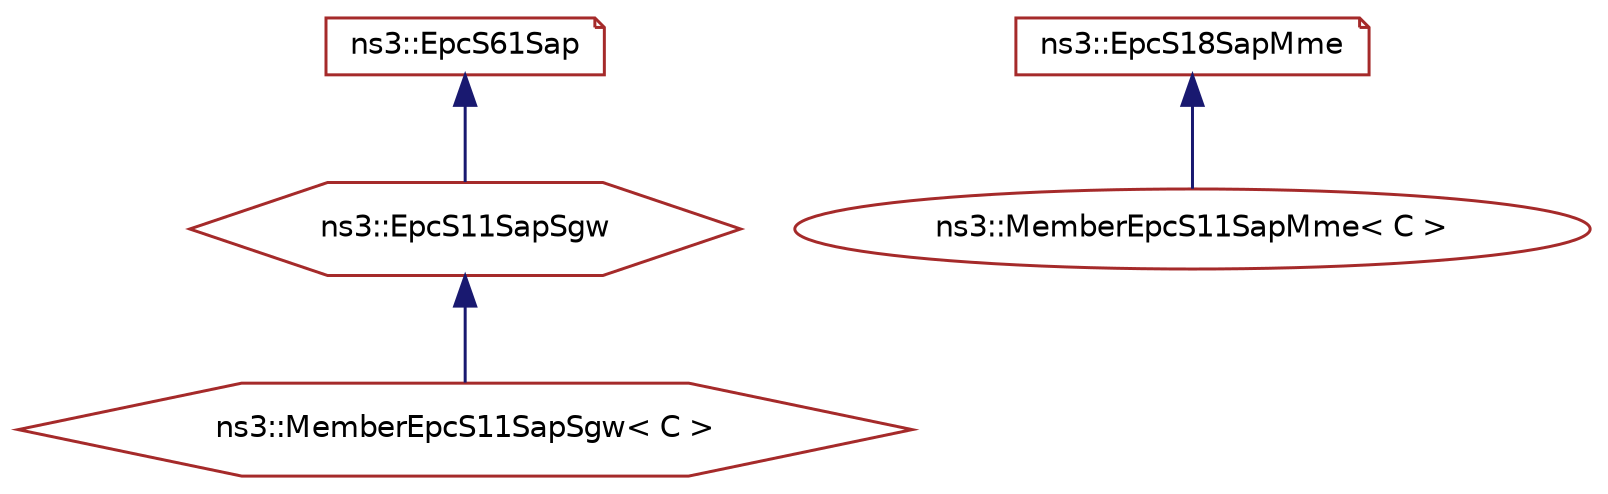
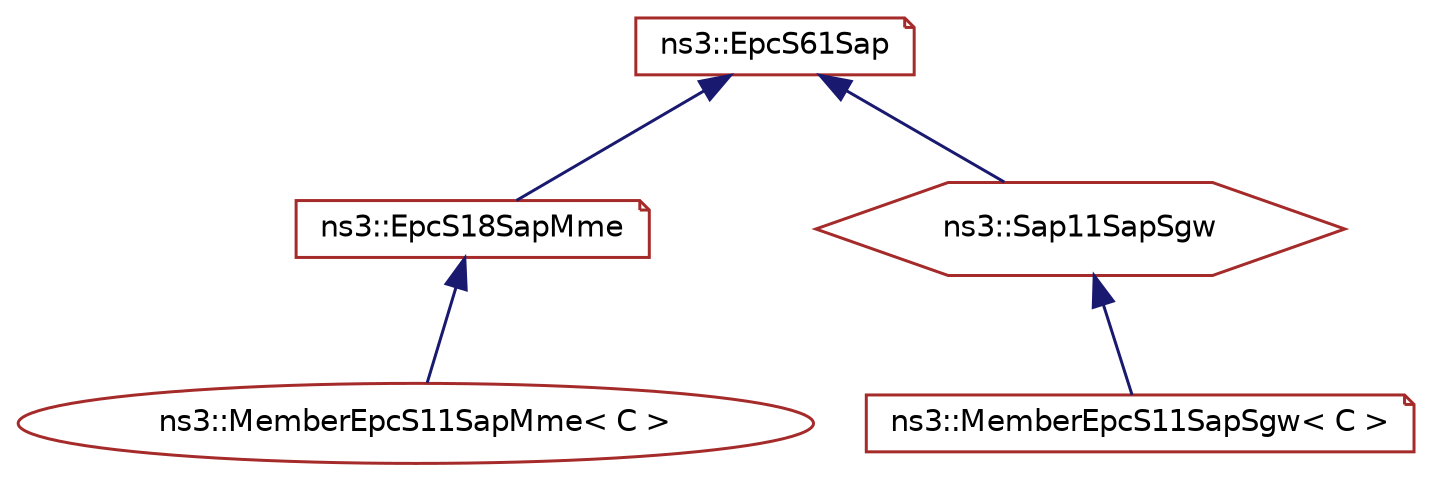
edge "ns3::EpcS18SapMme" -> "ns3::EpcS61Sap": added
node "ns3::EpcS11SapSgw": label "ns3::EpcS11SapSgw" -> "ns3::Sap11SapSgw"
node "ns3::MemberEpcS11SapSgw< C >": shape hexagon -> note
